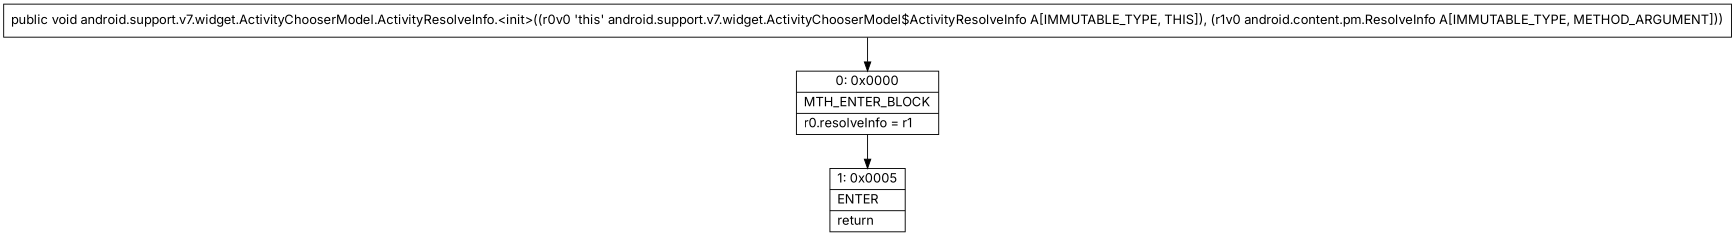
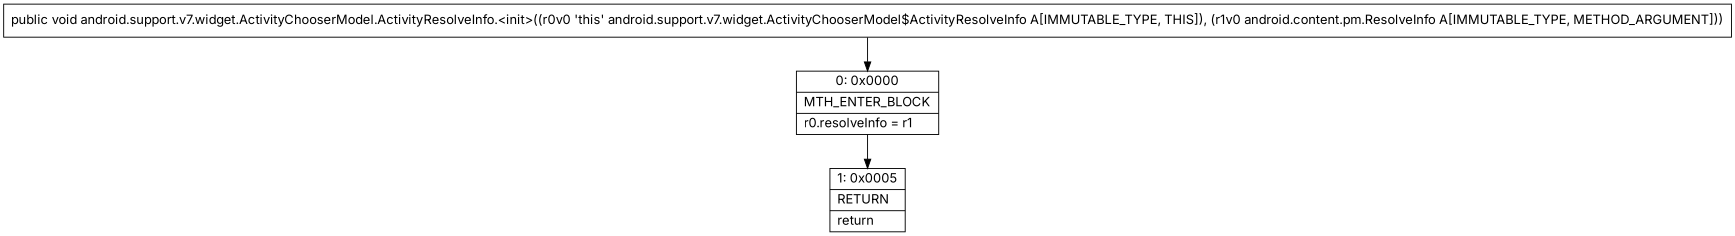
node "1: 0x0005": text "ENTER" -> "RETURN"
